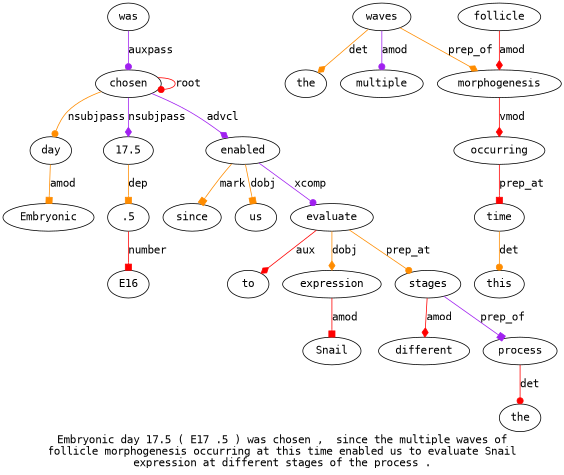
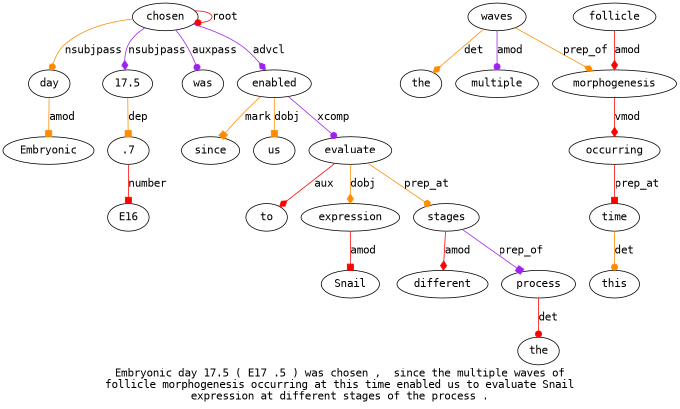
edge "was" -> "chosen": reversed
node ".5": label ".5" -> ".7"
